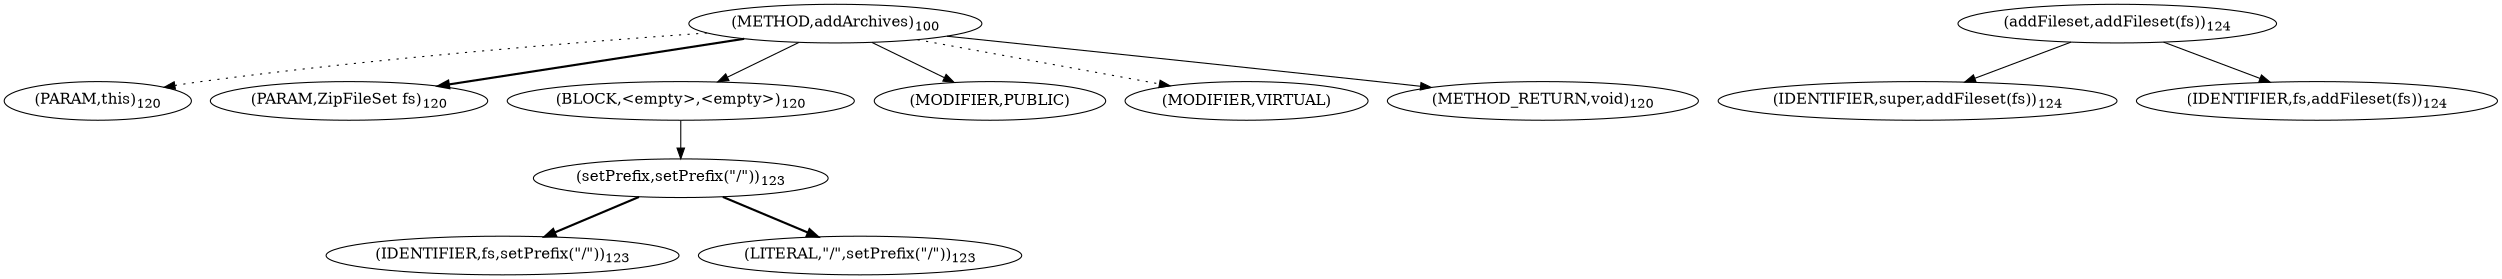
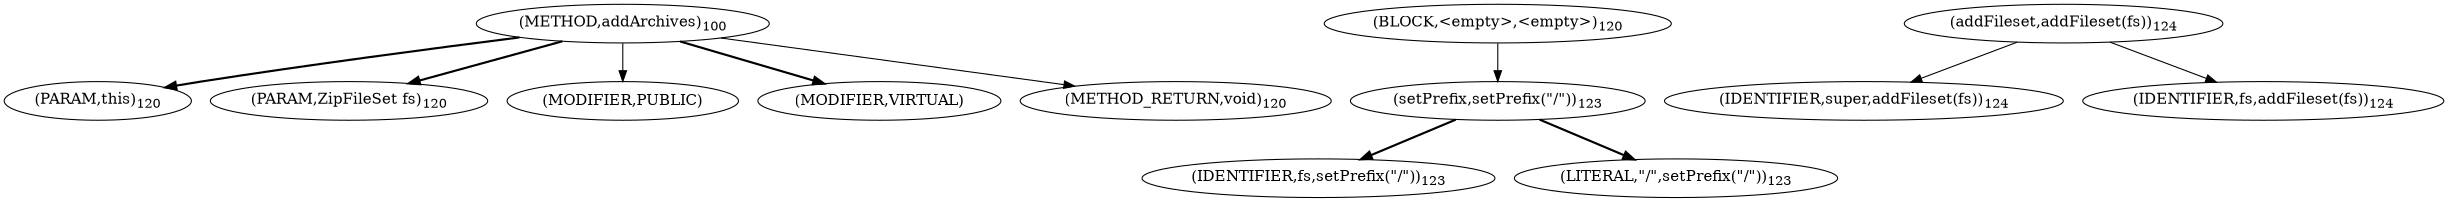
edge "(METHOD,addArchives)" -> "(PARAM,this)": style dotted -> bold
edge "(METHOD,addArchives)" -> "(BLOCK,<empty>,<empty>)": removed
edge "(METHOD,addArchives)" -> "(MODIFIER,VIRTUAL)": style dotted -> bold
